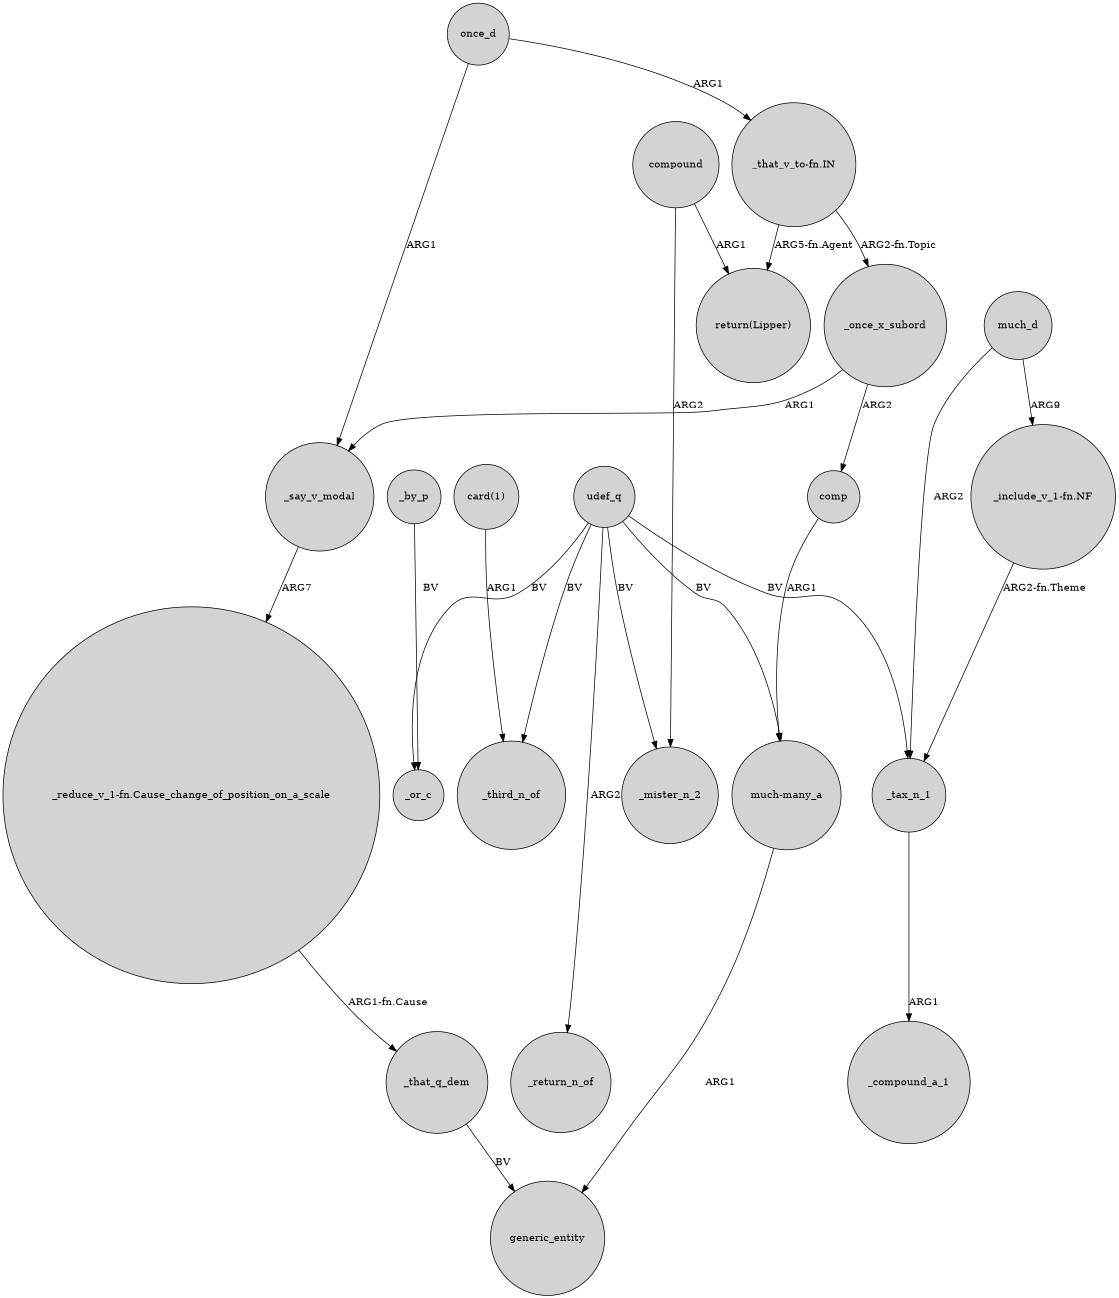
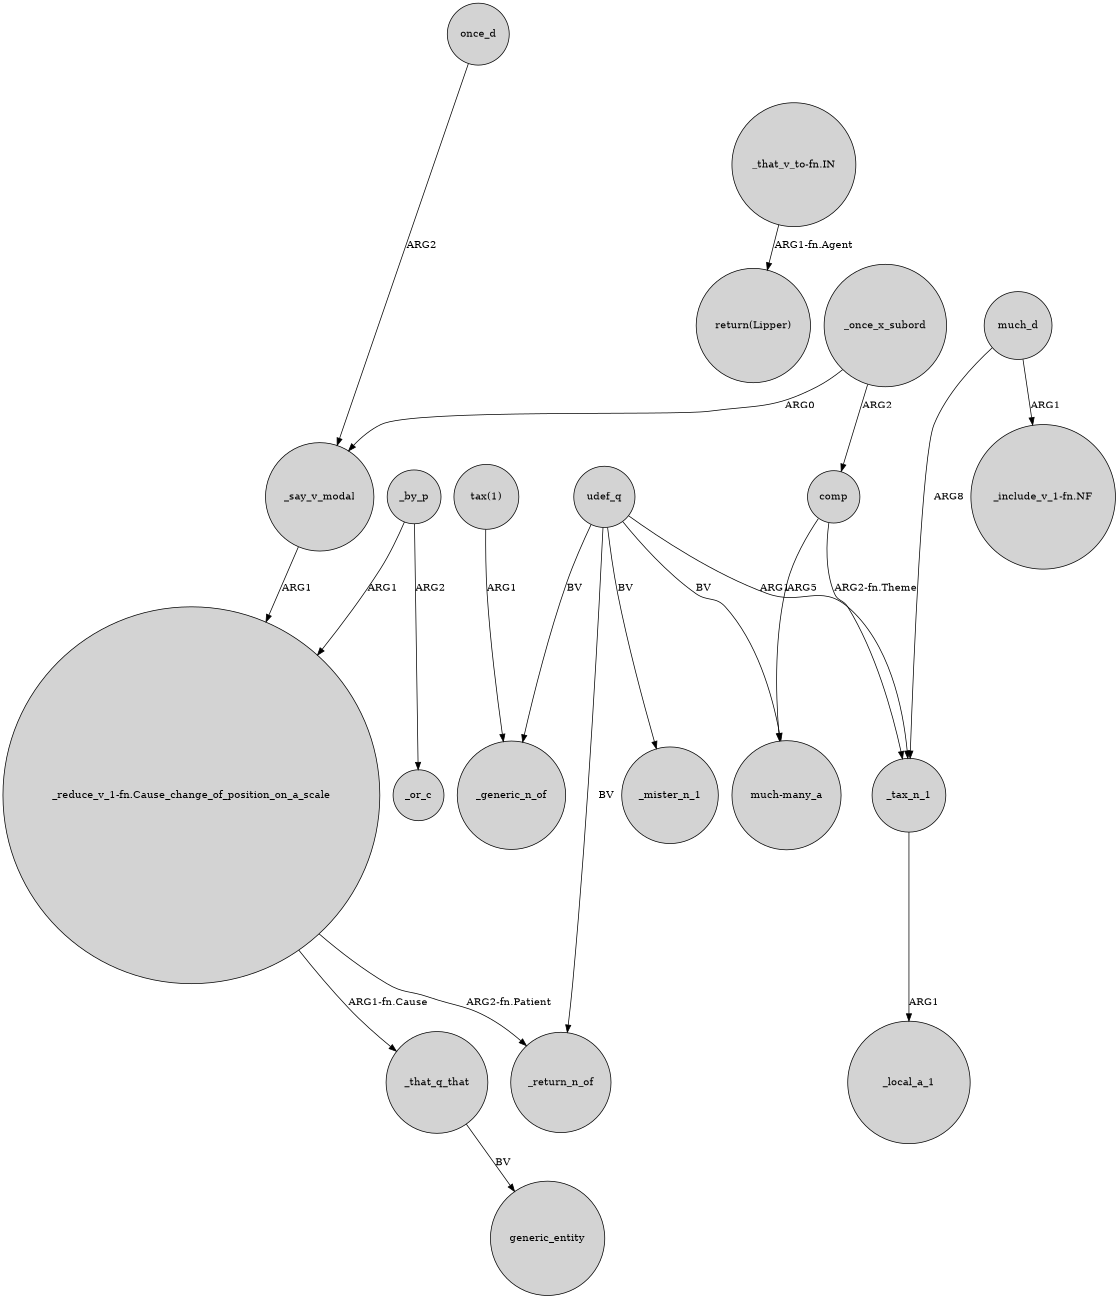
edge "once_d" -> "_that_v_to-fn.IN": removed, label "ARG1"
node "compound": removed
edge "_that_v_to-fn.IN" -> "_once_x_subord": removed, label "ARG2-fn.Topic"
edge "once_d" -> "_say_v_modal": label "ARG1" -> "ARG2"
edge "_that_v_to-fn.IN" -> "return(Lipper)": label "ARG5-fn.Agent" -> "ARG1-fn.Agent"
edge "_once_x_subord" -> "_say_v_modal": label "ARG1" -> "ARG0"
edge "much_d" -> "_include_v_1-fn.NF": label "ARG9" -> "ARG1"
node "card(1)": label "card(1)" -> "tax(1)"
edge "much_d" -> "_tax_n_1": label "ARG2" -> "ARG8"
edge "_say_v_modal" -> "_reduce_v_1-fn.Cause_change_of_position_on_a_scale": label "ARG7" -> "ARG1"
edge "_by_p" -> "_reduce_v_1-fn.Cause_change_of_position_on_a_scale": added, label "ARG1"
edge "_by_p" -> "_or_c": label "BV" -> "ARG2"
edge "udef_q" -> "_tax_n_1": label "BV" -> "ARG1"
edge "comp" -> "much-many_a": label "ARG1" -> "ARG5"
edge "udef_q" -> "_or_c": removed, label "BV"
edge "_include_v_1-fn.NF" -> "_tax_n_1": now "comp" -> "_tax_n_1"
node "_third_n_of": label "_third_n_of" -> "_generic_n_of"
edge "udef_q" -> "_return_n_of": label "ARG2" -> "BV"
node "_mister_n_2": label "_mister_n_2" -> "_mister_n_1"
edge "_reduce_v_1-fn.Cause_change_of_position_on_a_scale" -> "_return_n_of": added, label "ARG2-fn.Patient"
edge "much-many_a" -> "generic_entity": removed, label "ARG1"
node "_that_q_dem": label "_that_q_dem" -> "_that_q_that"
node "_compound_a_1": label "_compound_a_1" -> "_local_a_1"
